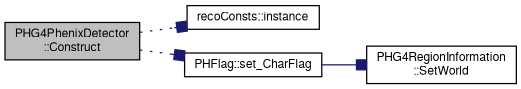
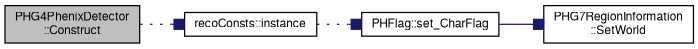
edge "PHG4PhenixDetector ::Construct" -> "PHFlag::set_CharFlag": now "recoConsts::instance" -> "PHFlag::set_CharFlag"
node "PHG4RegionInformation ::SetWorld": label "PHG4RegionInformation ::SetWorld" -> "PHG7RegionInformation ::SetWorld"
